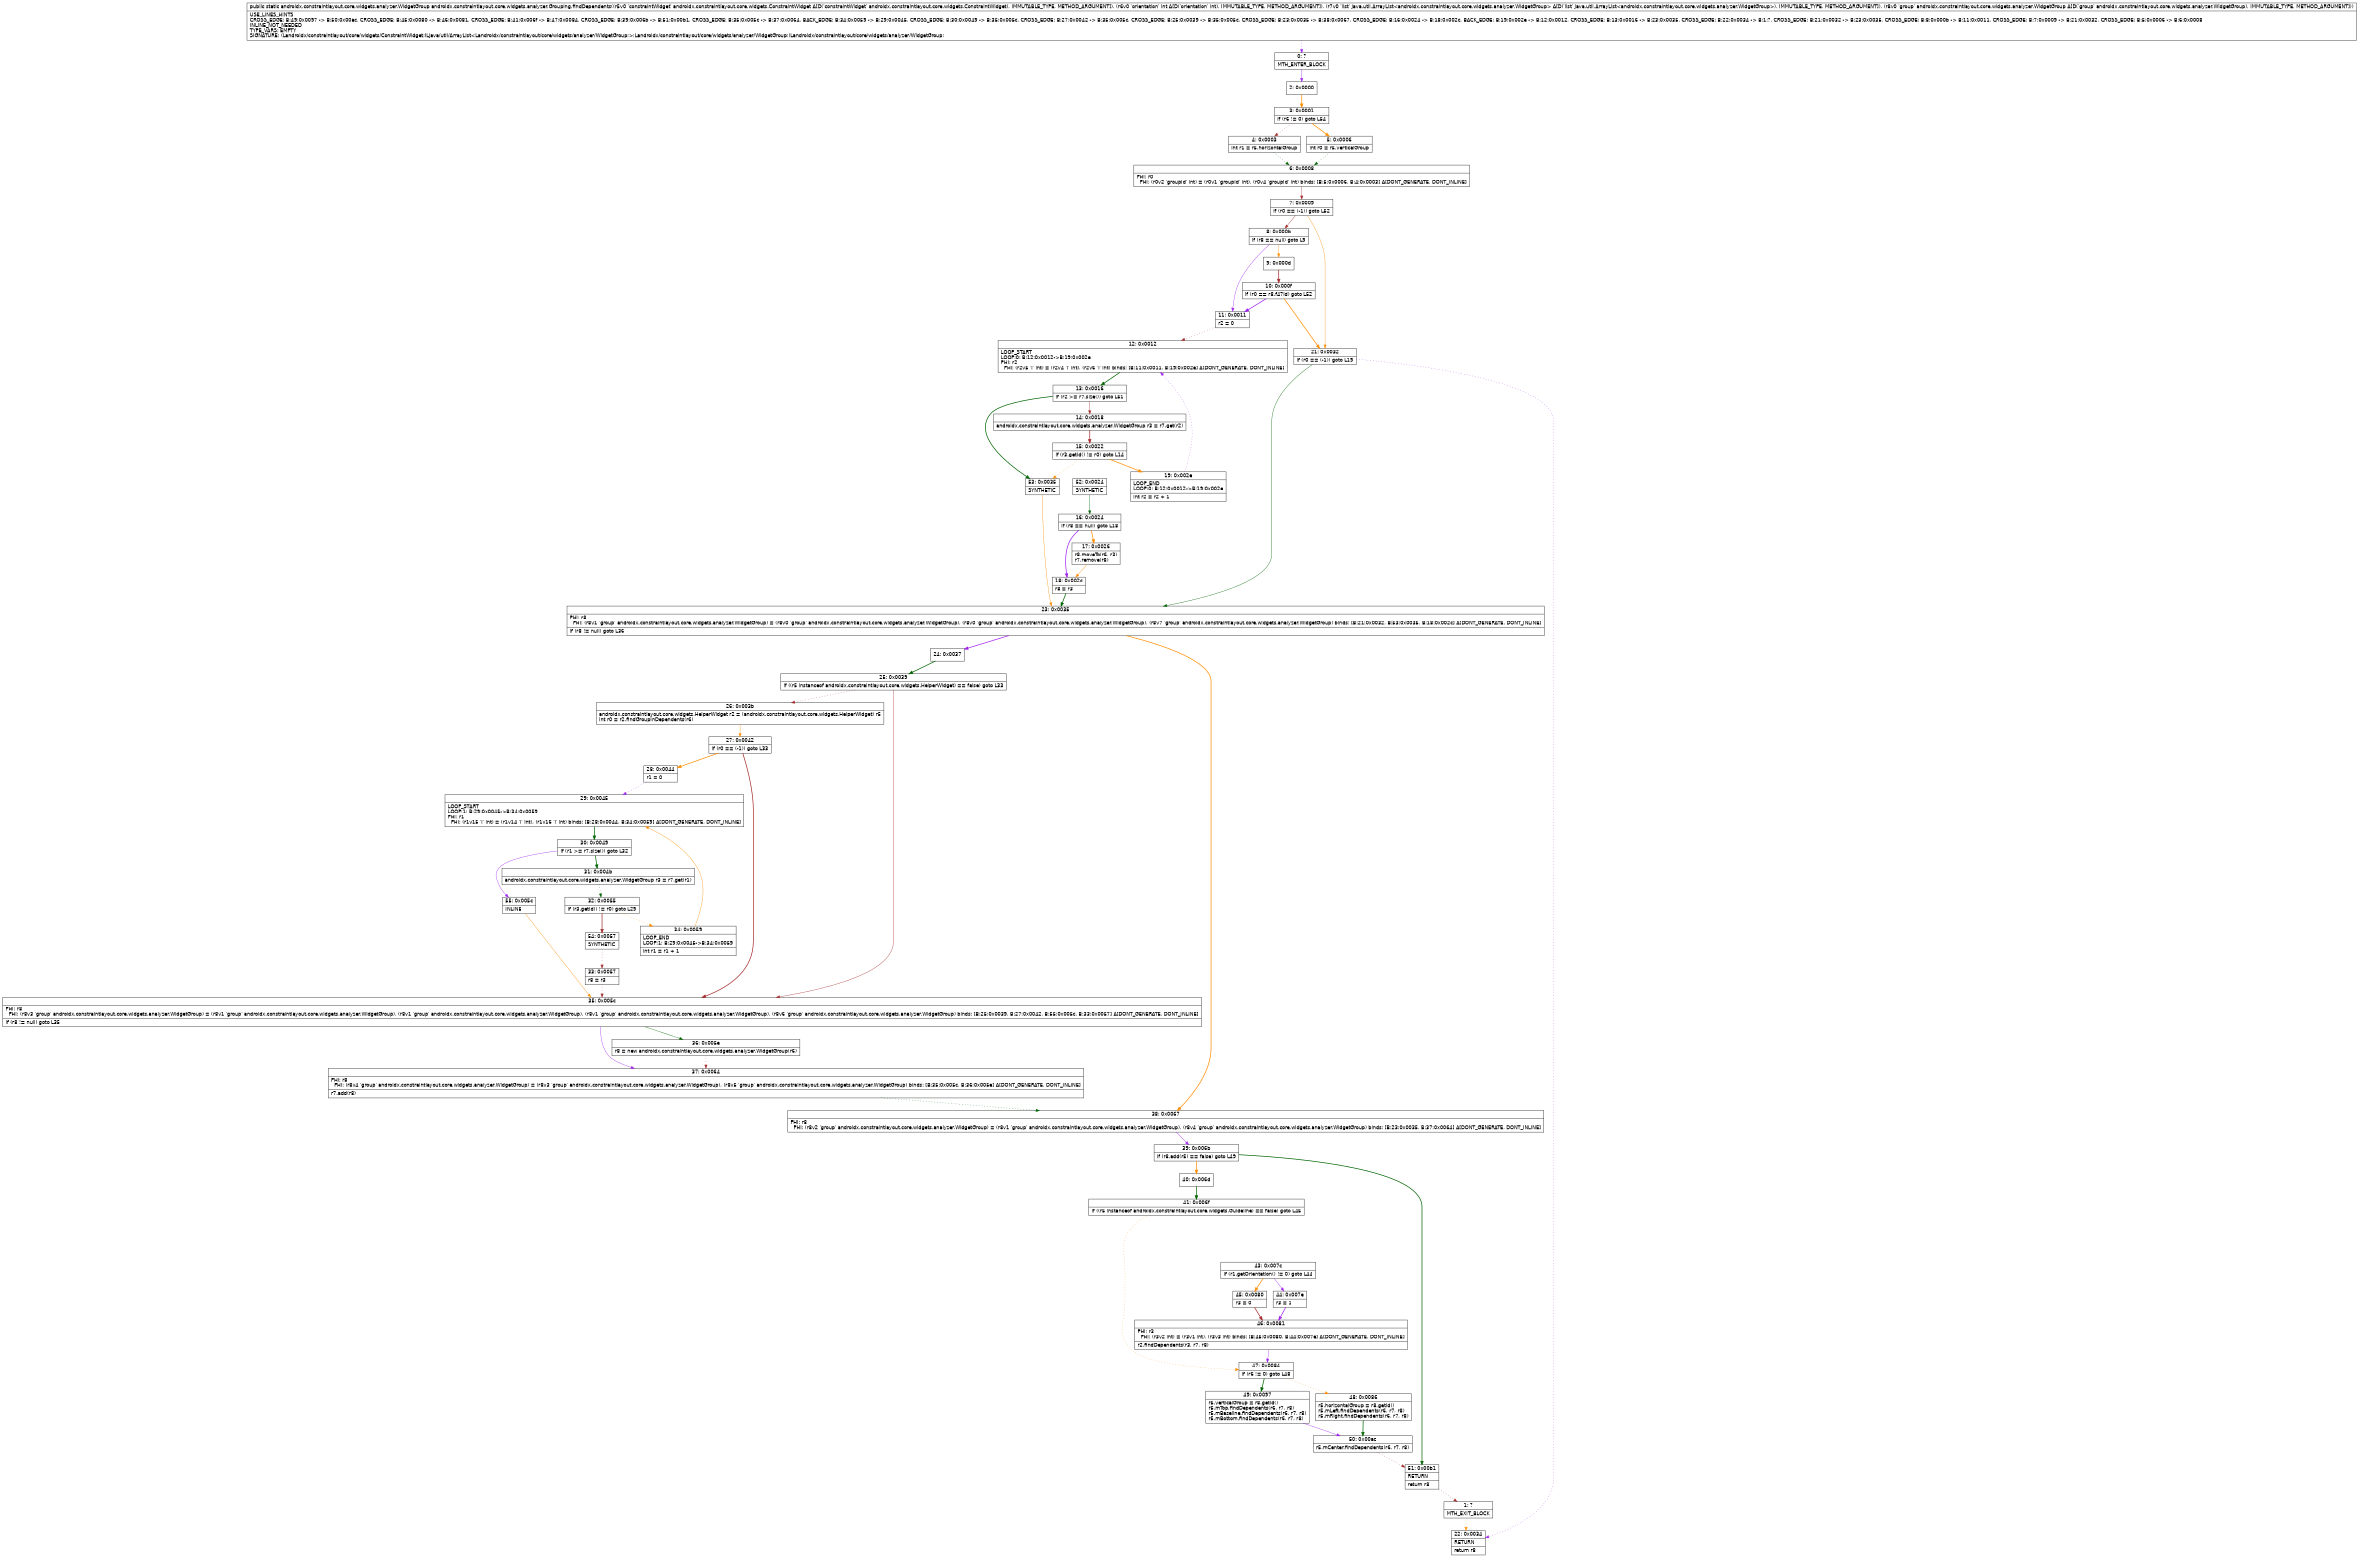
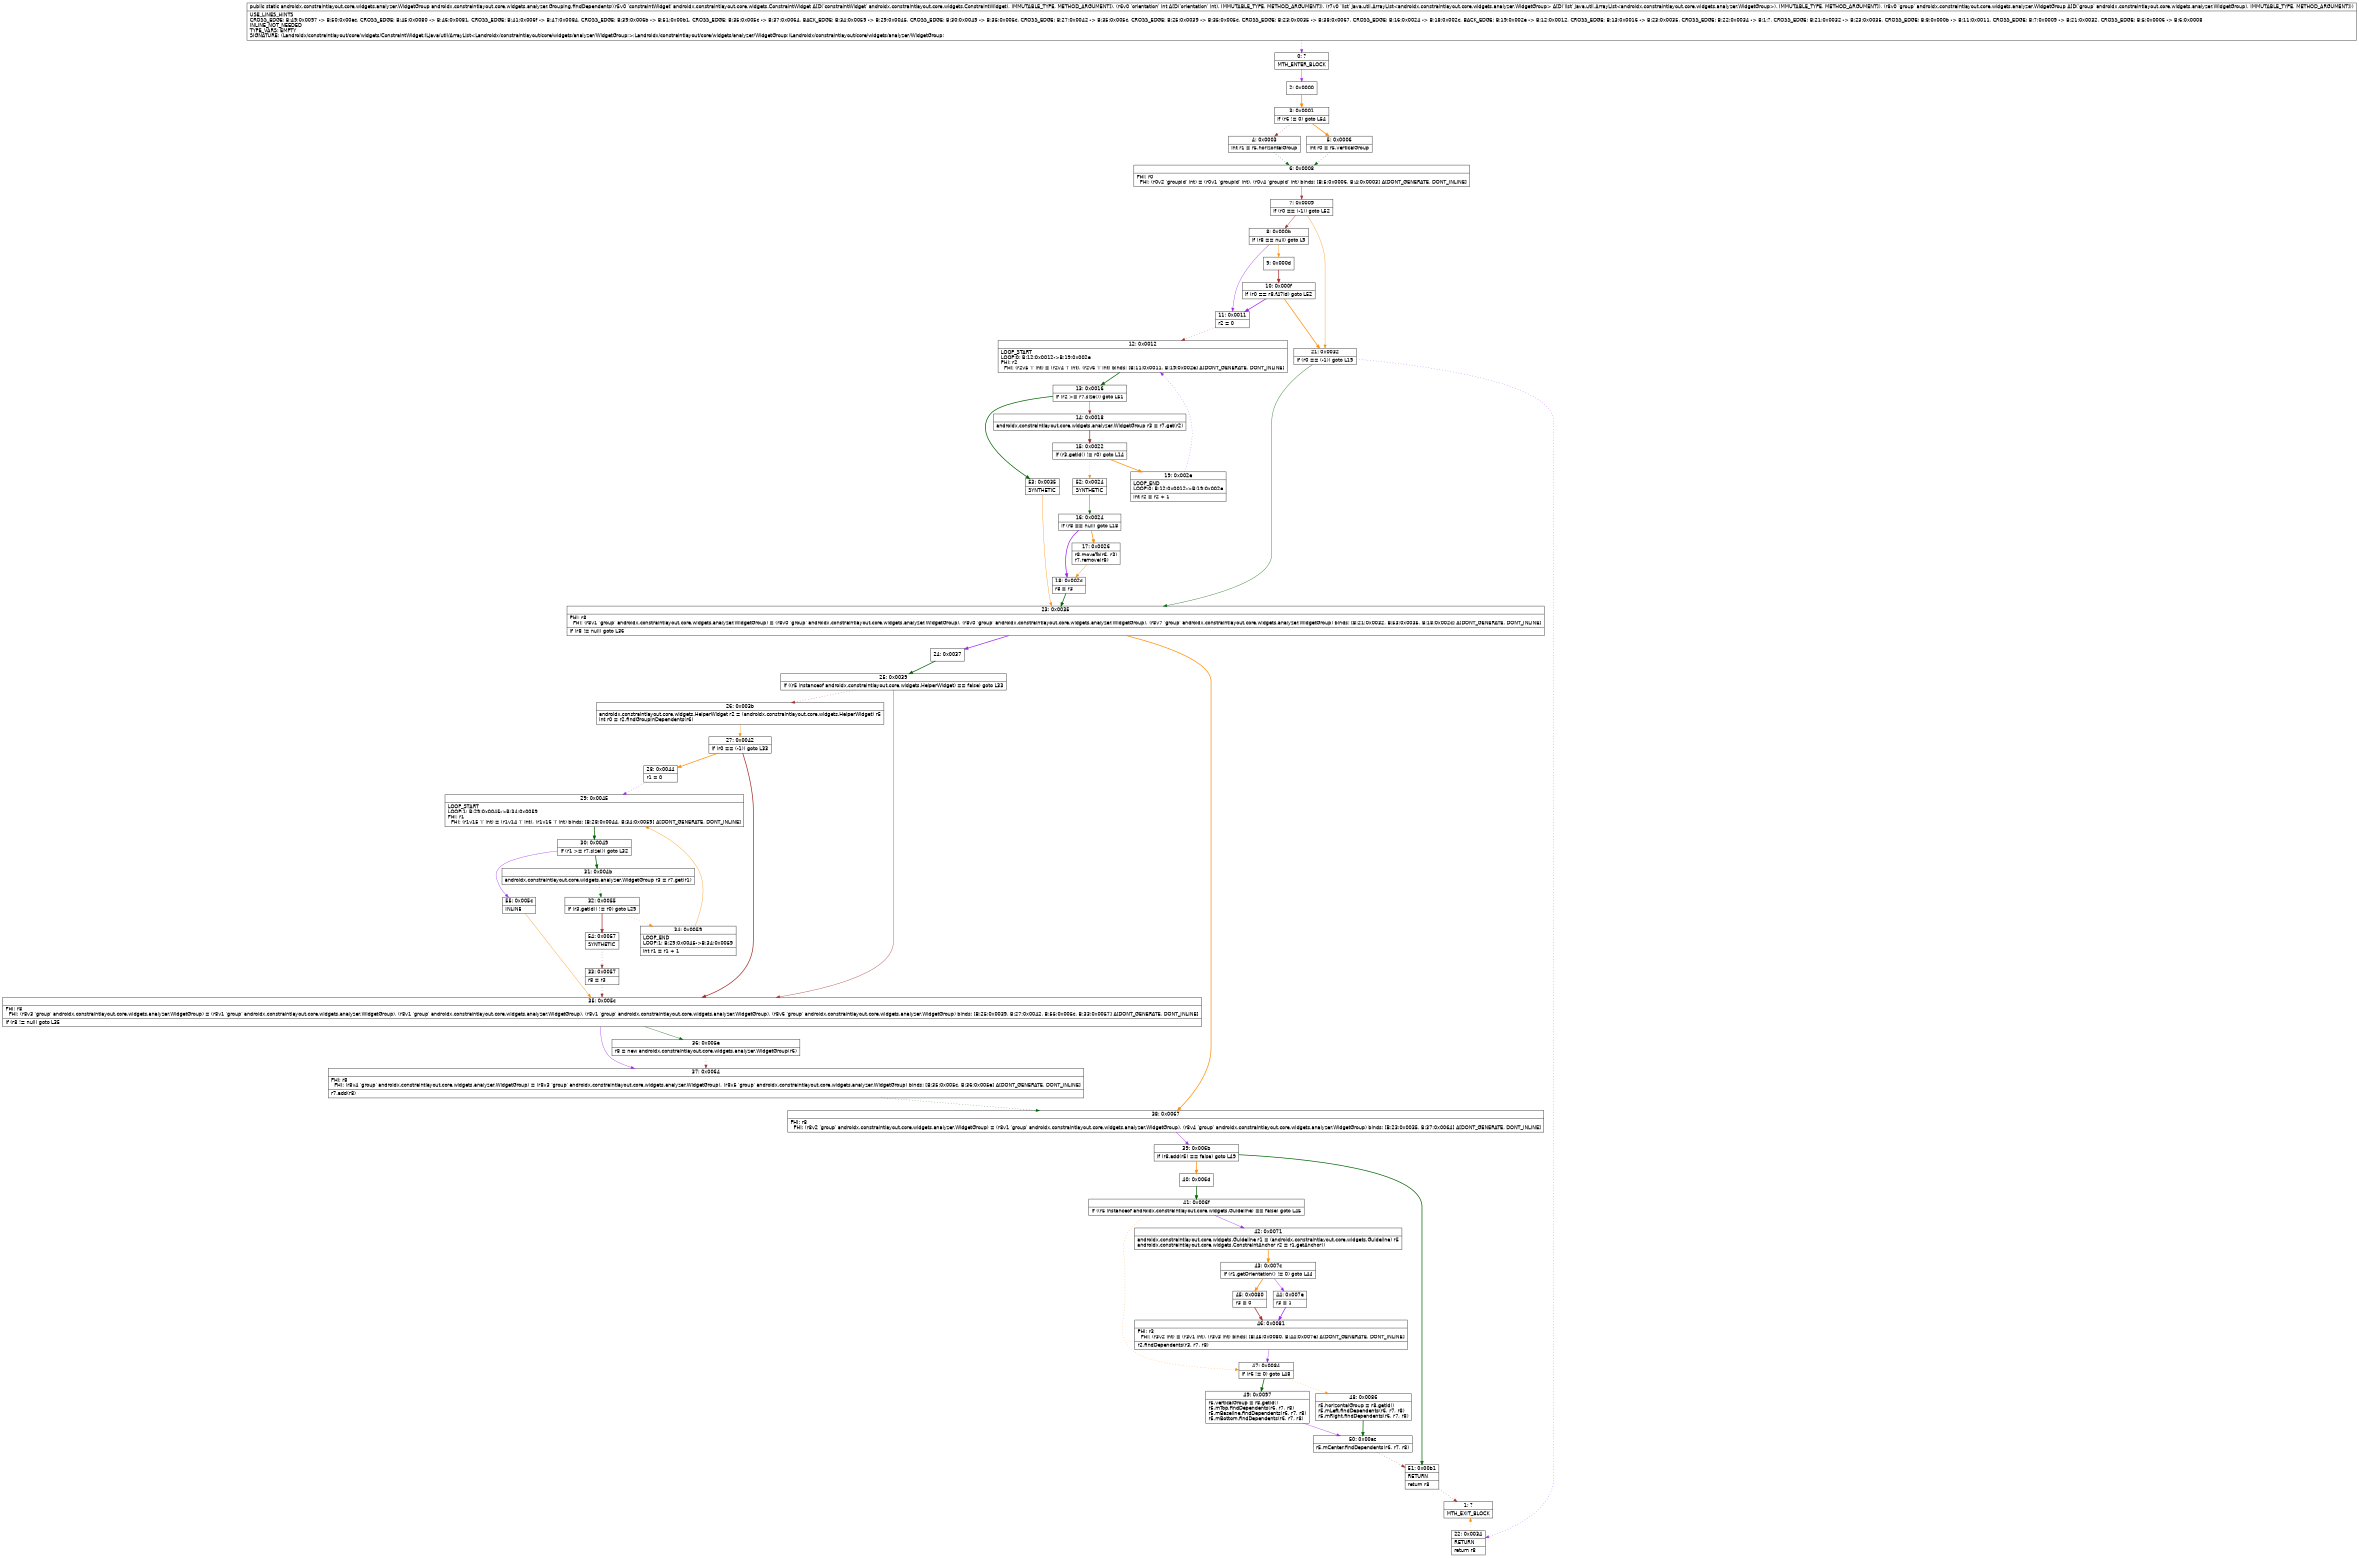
edge "15: 0x0022" -> "53: 0x0035": now "15: 0x0022" -> "52: 0x0024"
node "42: 0x0071": added
edge "1: ?" -> "22: 0x0034": reversed
